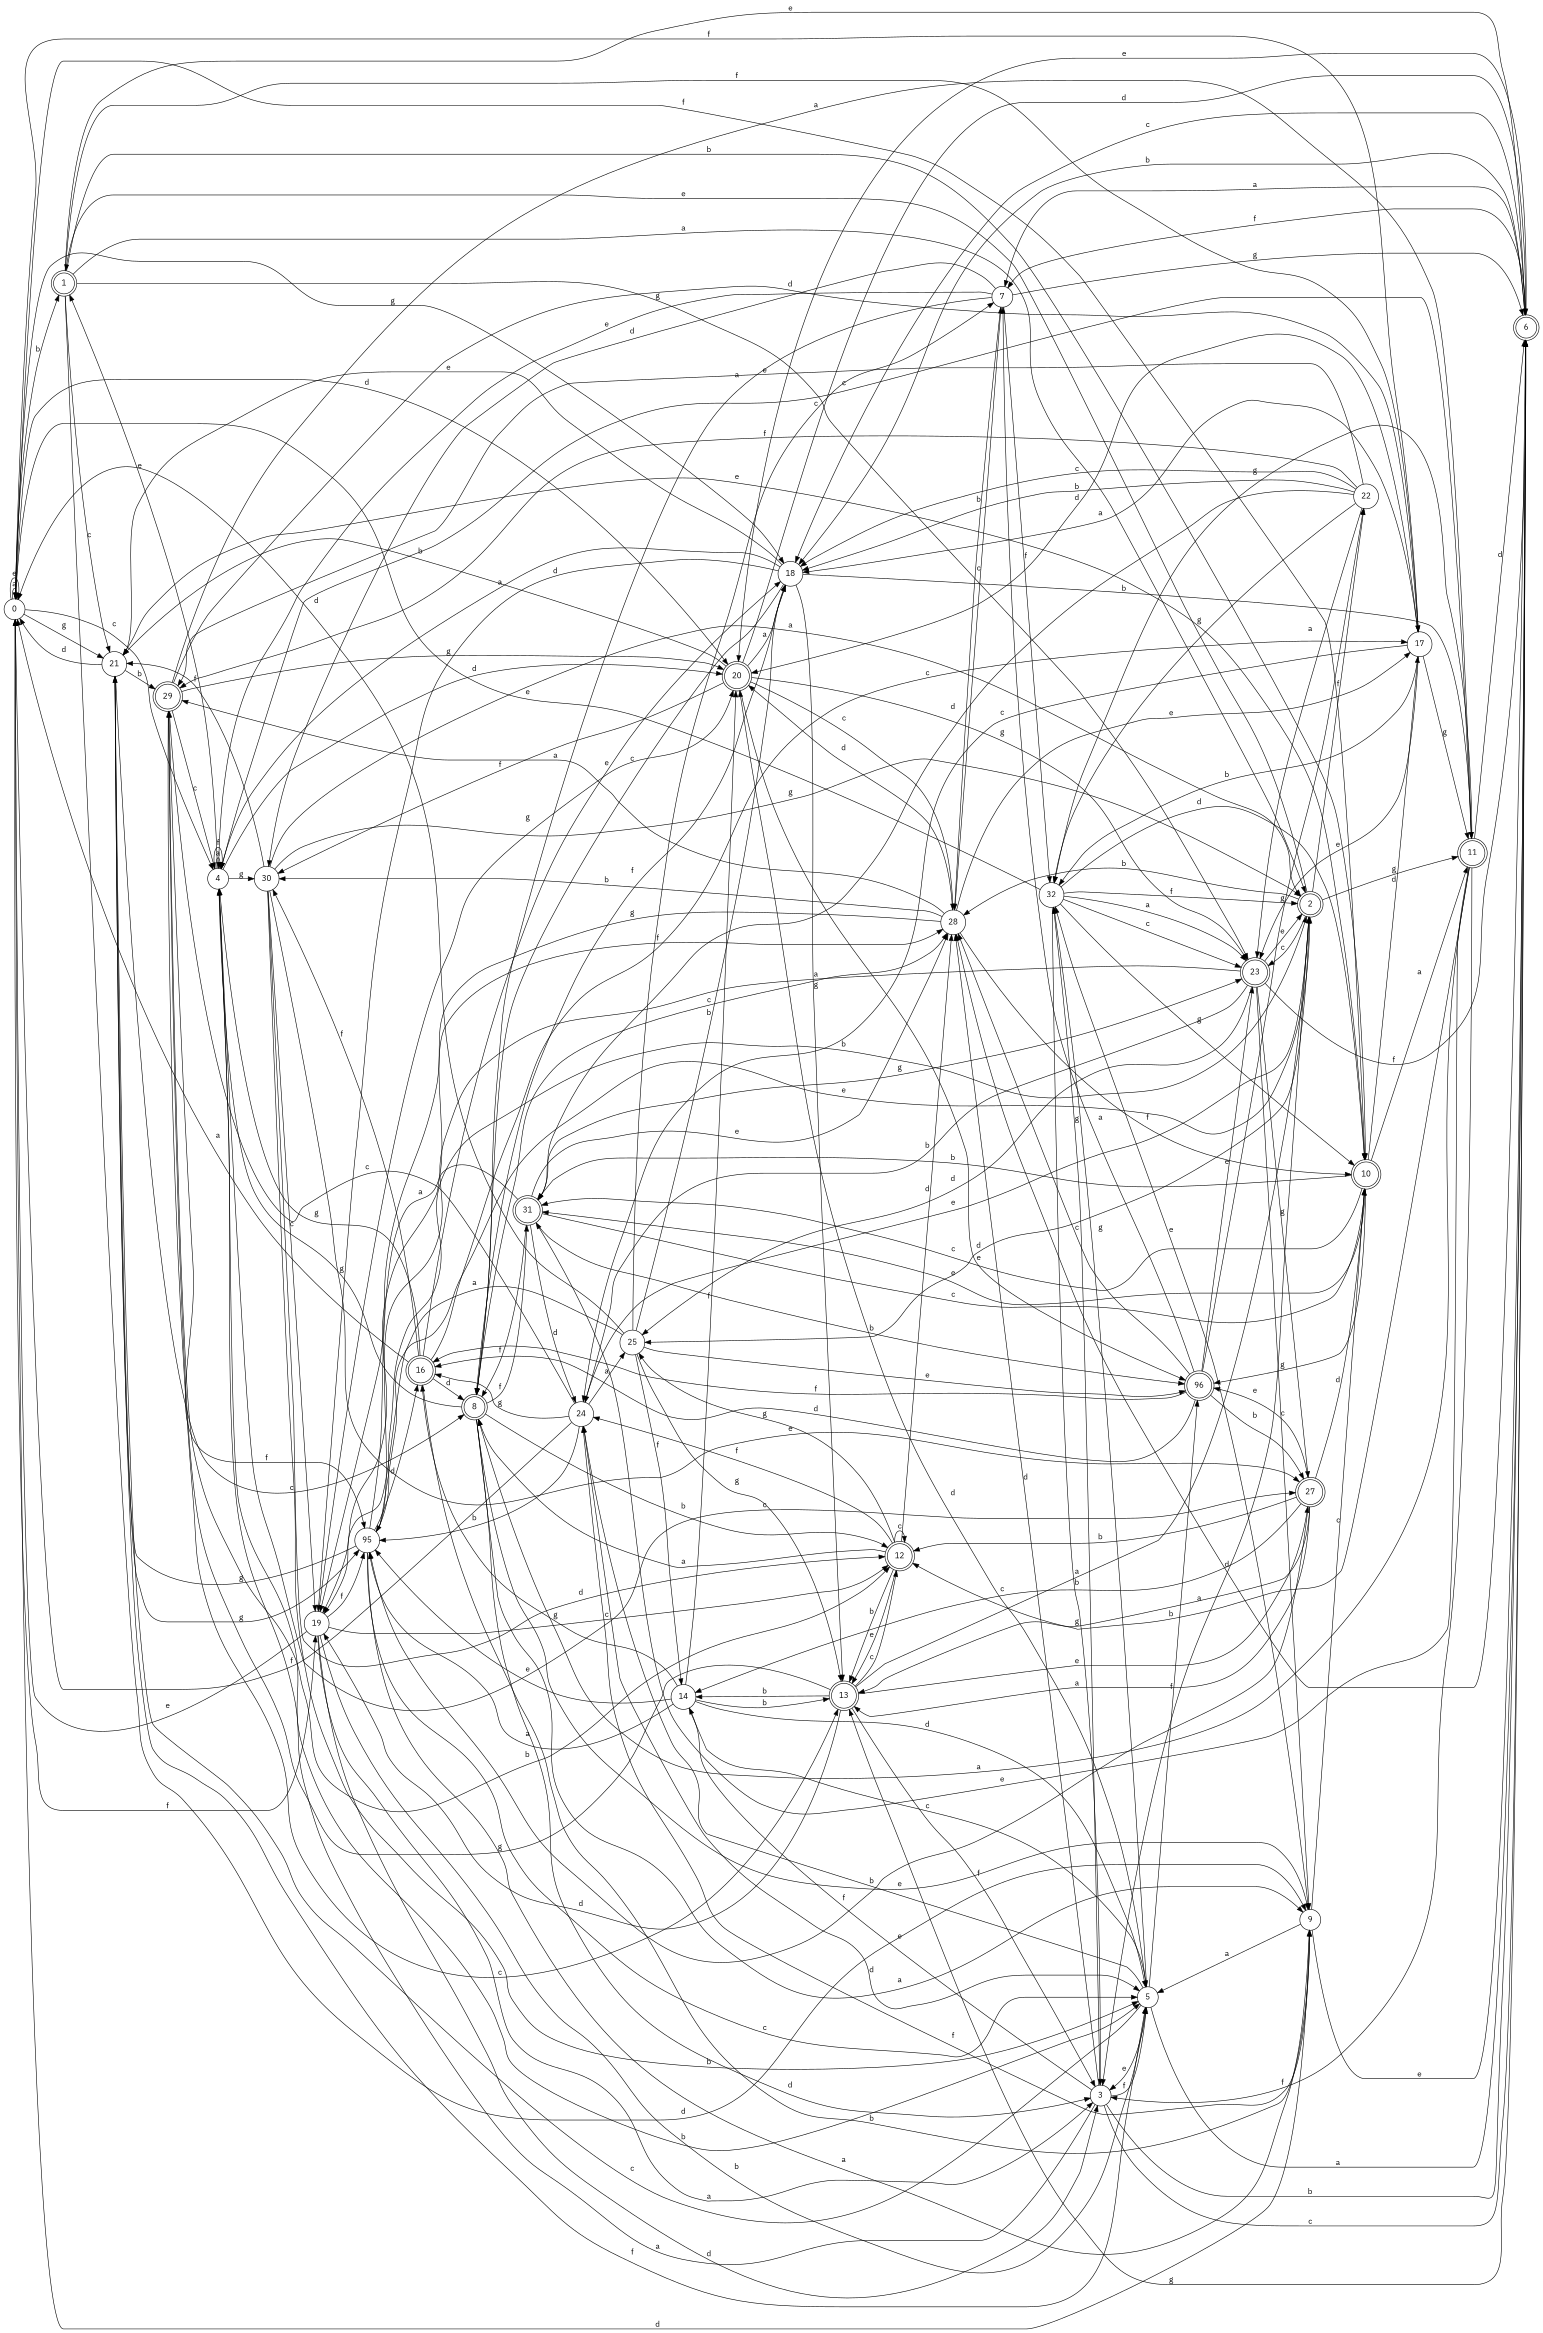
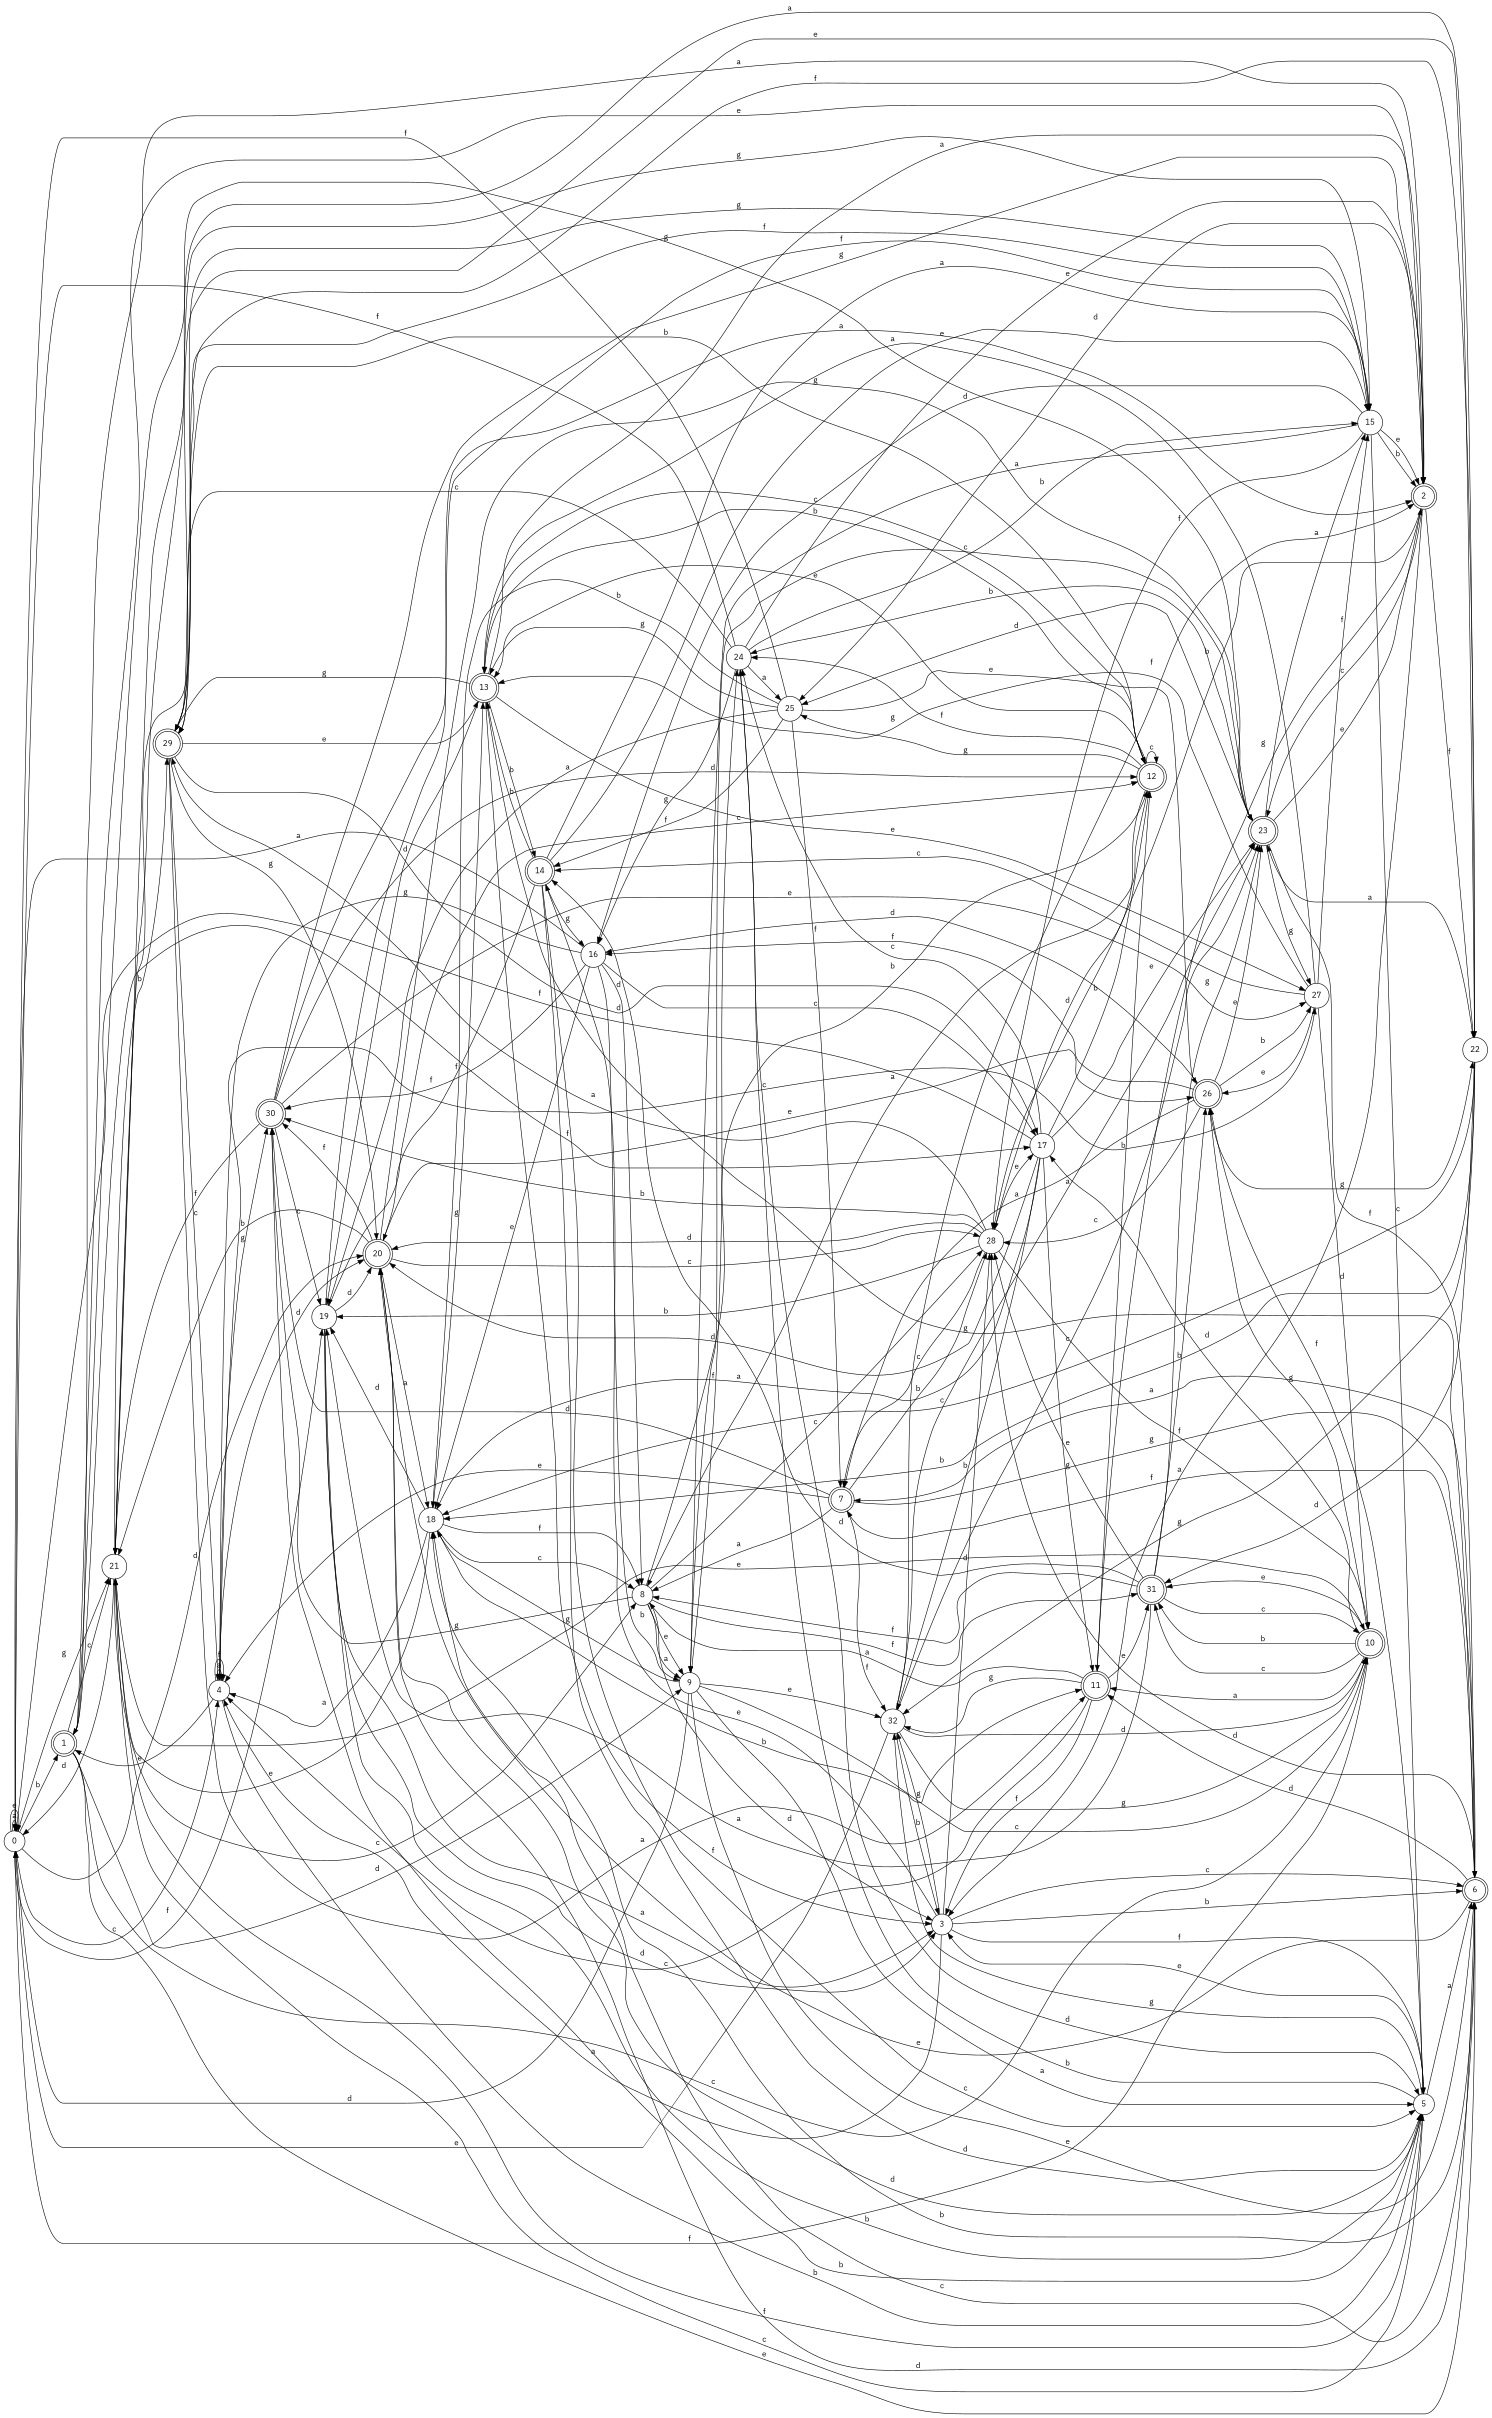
edge "21" -> "22": added, label "a"
edge "1" -> "10": label "b" -> "c"
edge "0" -> "18": now "9" -> "18"
node "7": shape circle -> doublecircle
edge "25" -> "7": label "c" -> "f"
edge "11" -> "6": reversed
edge "25" -> "0": label "d" -> "f"
edge "19" -> "20": label "g" -> "d"
node "30": shape circle -> doublecircle
edge "28" -> "19": label "g" -> "b"
edge "8" -> "4": now "8" -> "30"
edge "31" -> "24": now "31" -> "14"
node "16": shape doublecircle -> circle
node "96": label "96" -> "26"
node "8": shape doublecircle -> circle
node "27": shape doublecircle -> circle
node "95": label "95" -> "15"
edge "27" -> "12": now "17" -> "12"
edge "19" -> "0": removed, label "e"
node "14": shape circle -> doublecircle
edge "29" -> "13": label "c" -> "e"
